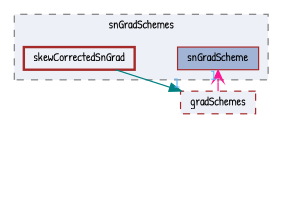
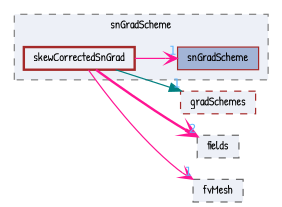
cluster "snGradSchemes": label "snGradSchemes" -> "snGradScheme"
edge "gradSchemes" -> "snGradScheme": now "skewCorrectedSnGrad" -> "snGradScheme"
node "fields": added
node "fvMesh": added
